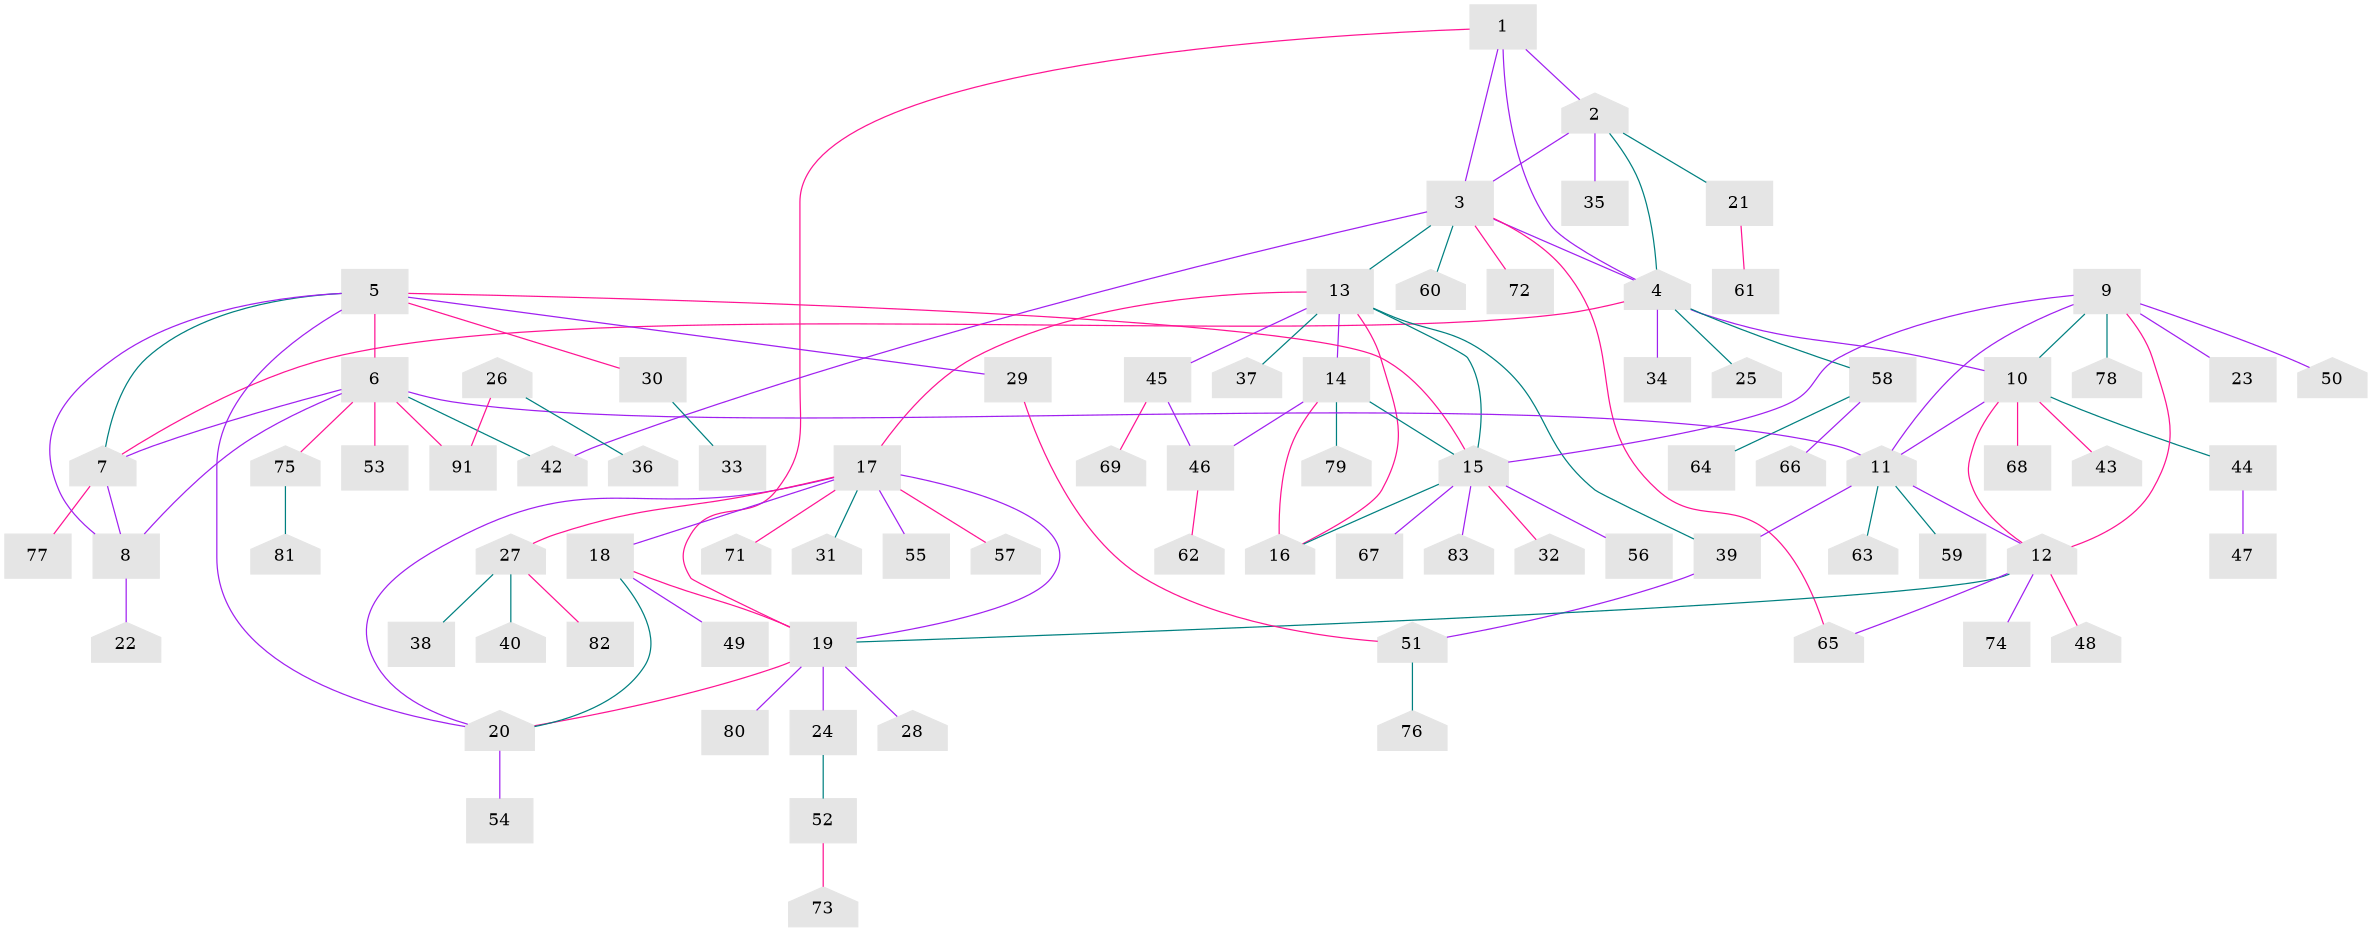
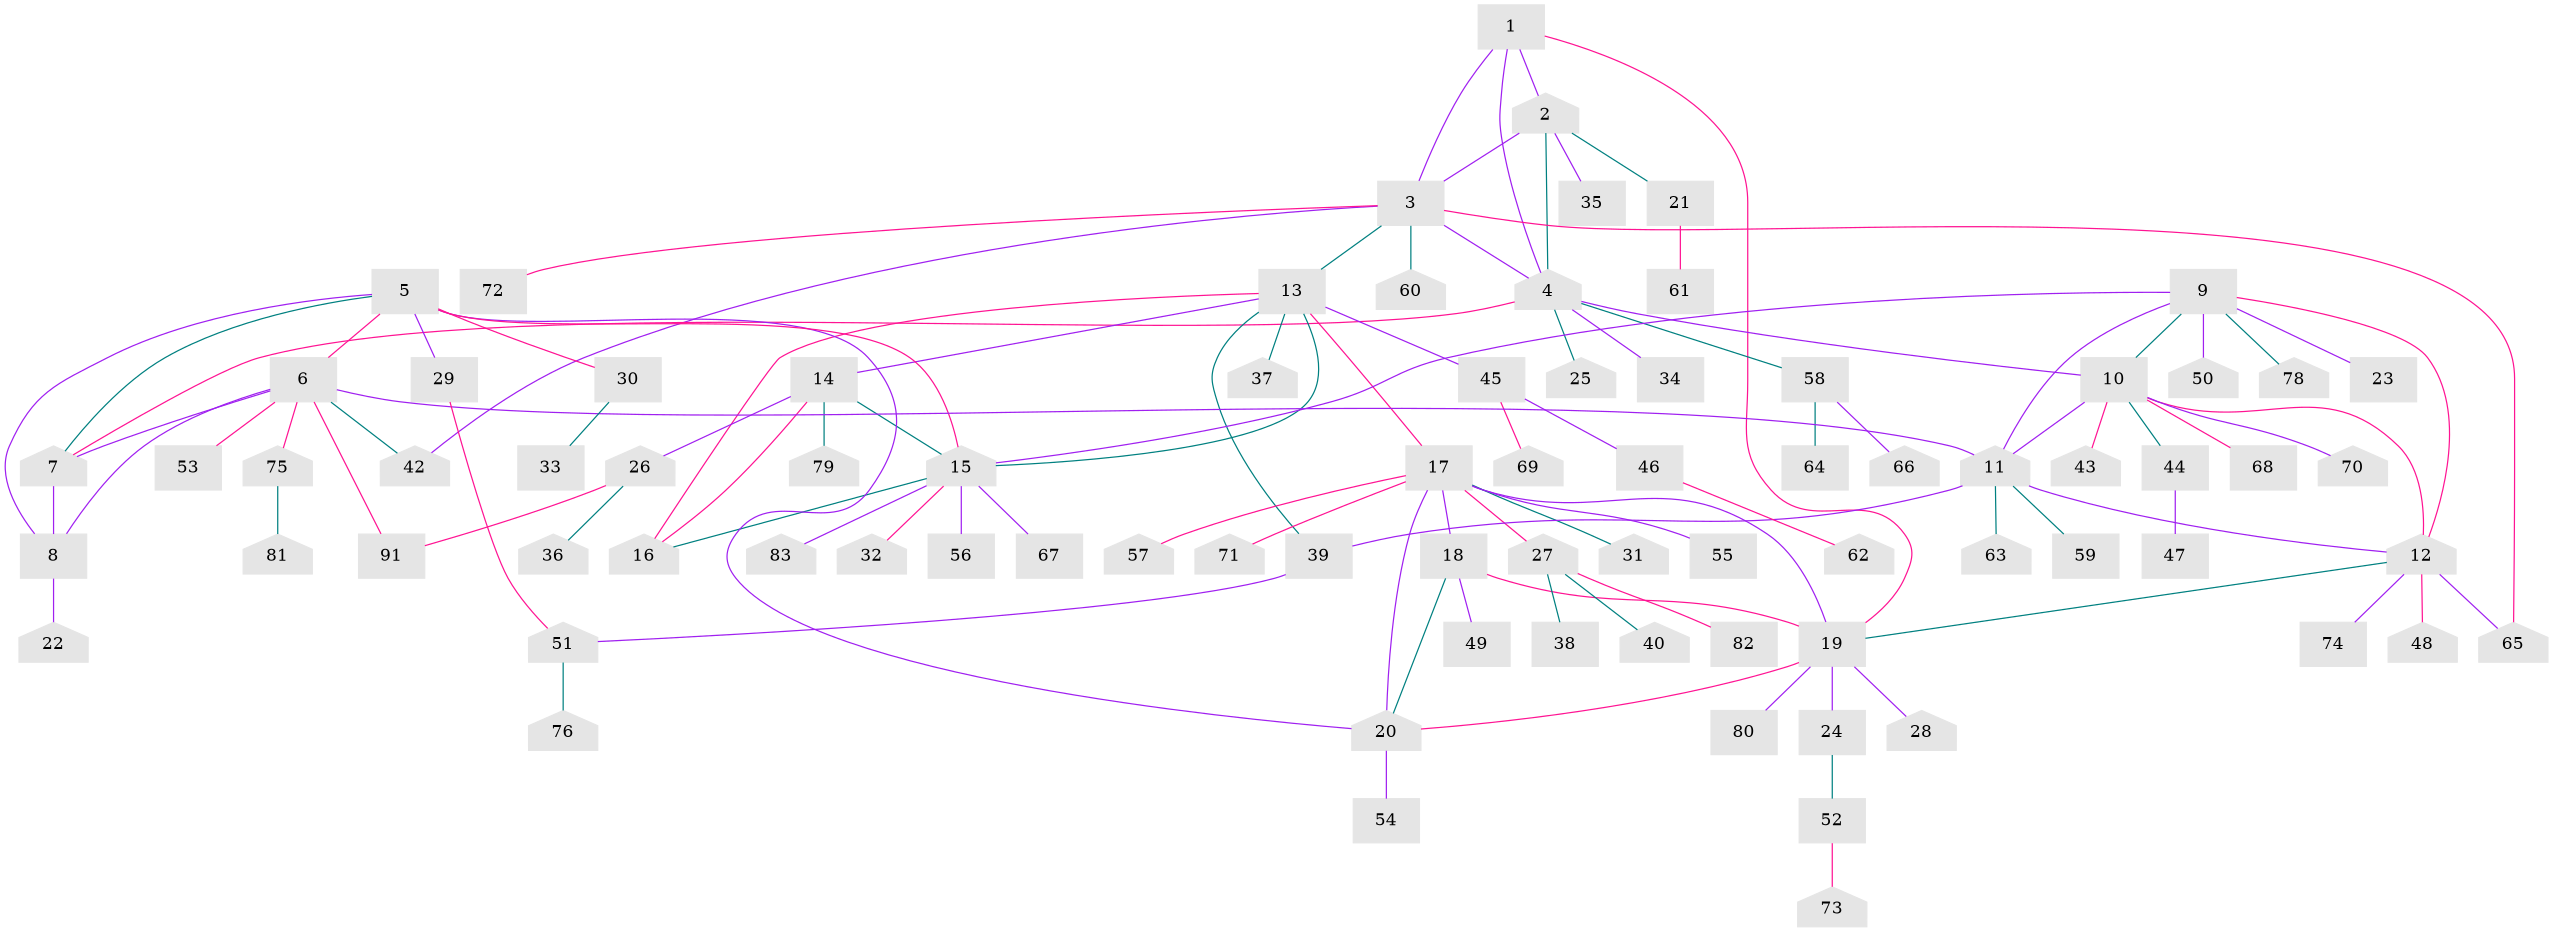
edge "14" -- "46": now "14" -- "26"
node "70": added
node "77": removed
